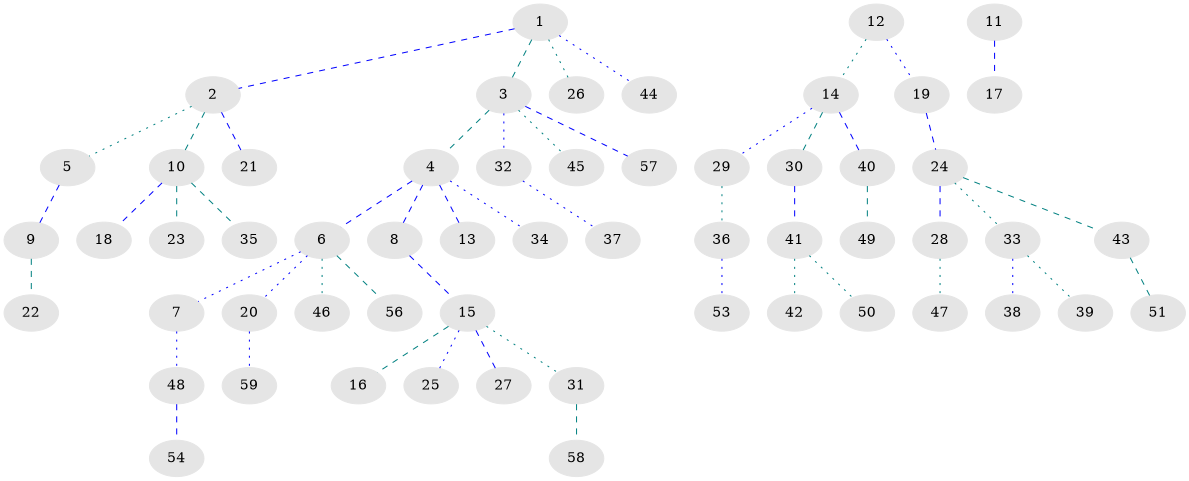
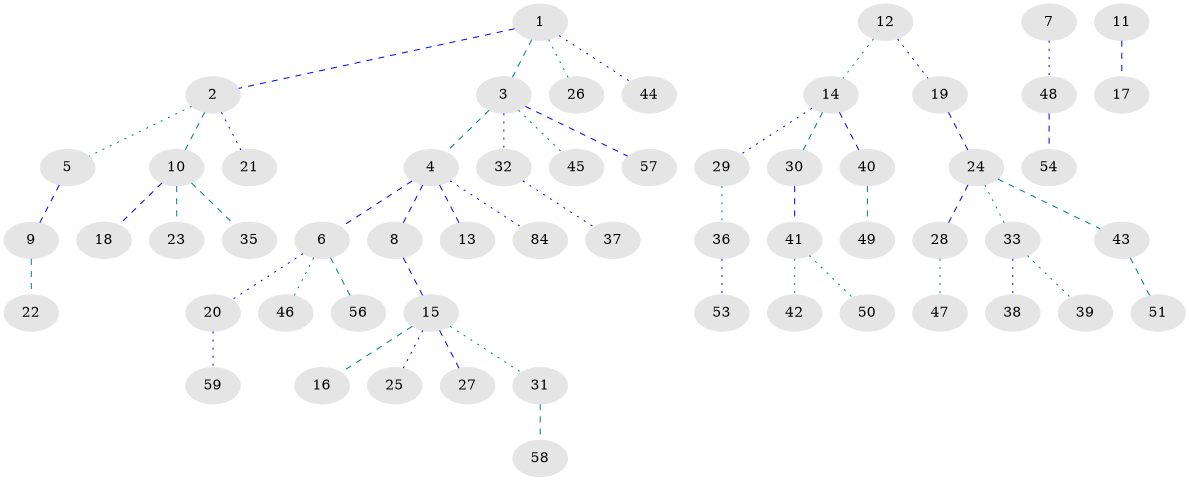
edge "2" -- "21": style dashed -> dotted
node "34": label "34" -> "84"
edge "6" -- "7": removed
